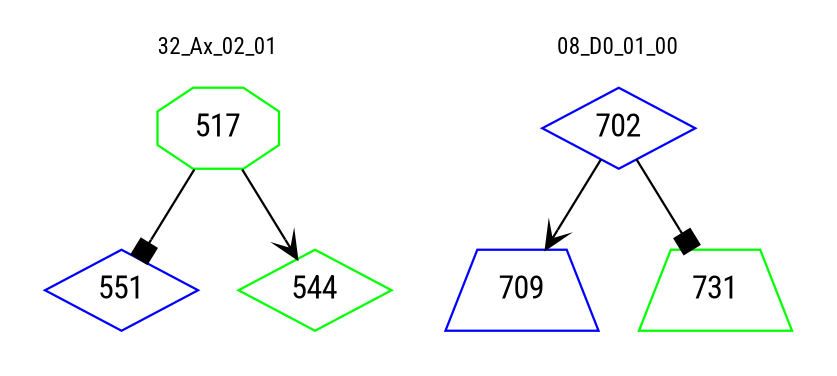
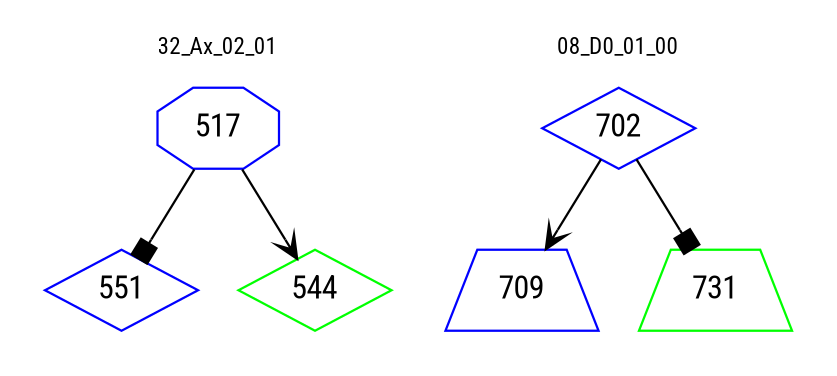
node "517": color green -> blue
